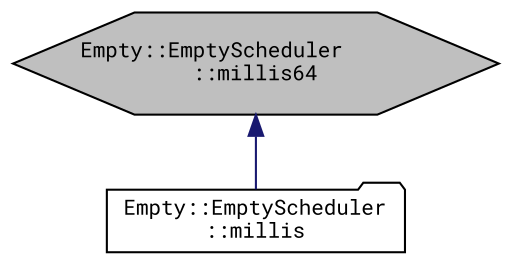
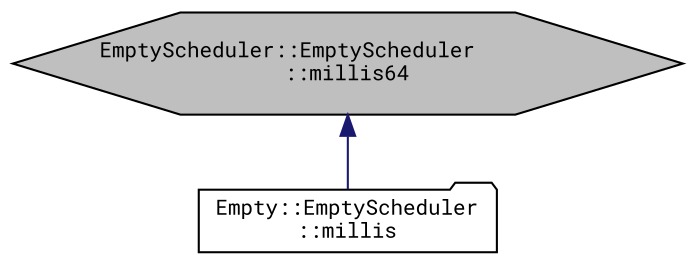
node "Empty::EmptyScheduler ::millis64": label "Empty::EmptyScheduler ::millis64" -> "EmptyScheduler::EmptyScheduler ::millis64"
